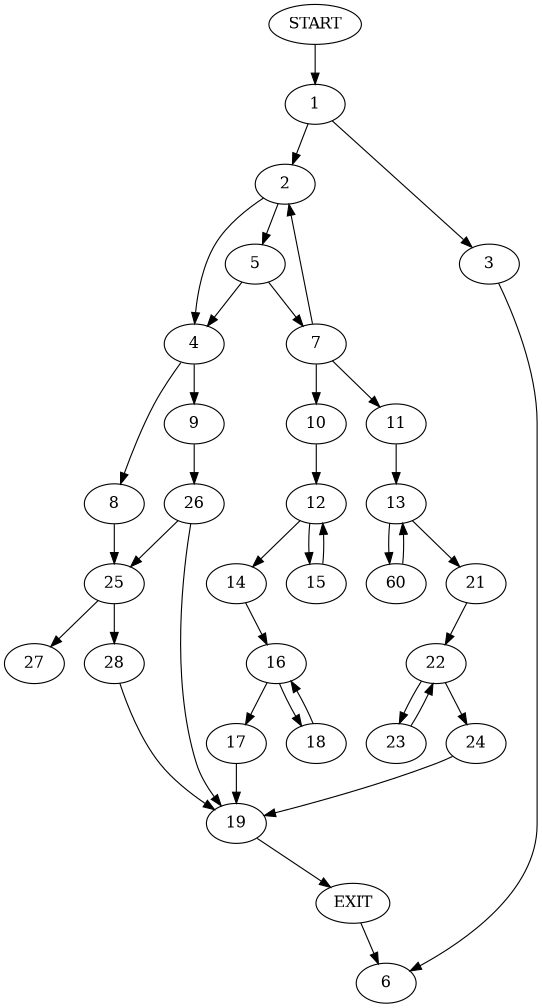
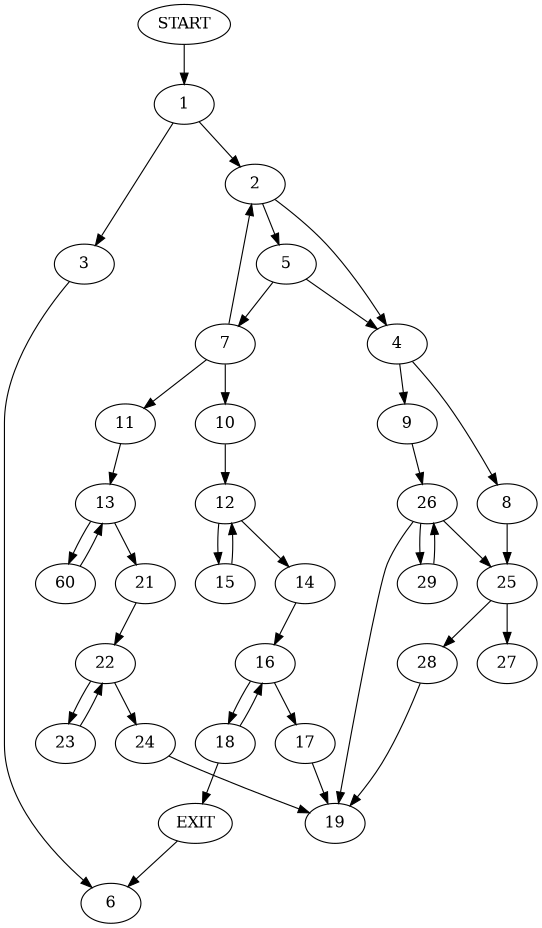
node "29": added
edge "19" -> "EXIT": now "18" -> "EXIT"
